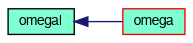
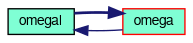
edge "omegaI" -> "omega": added
